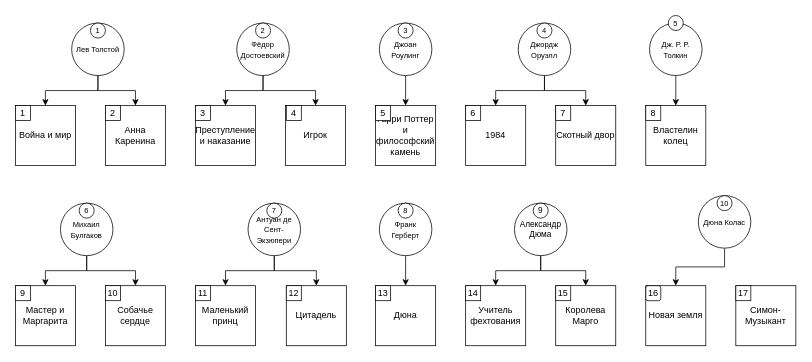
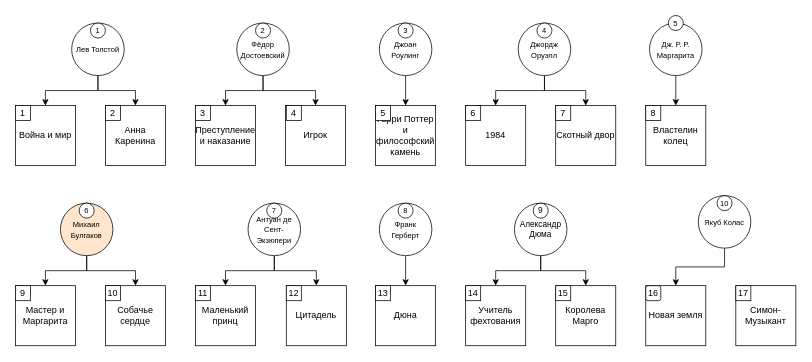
node "Дж. Р. Р. Толкин": label "Дж. Р. Р. Толкин" -> "Дж. Р. Р. Маргарита"
node "Дюна Колас": label "Дюна Колас" -> "Якуб Колас"
node "Михаил Булгаков": fillcolor #ffffff -> #ffe6cc
